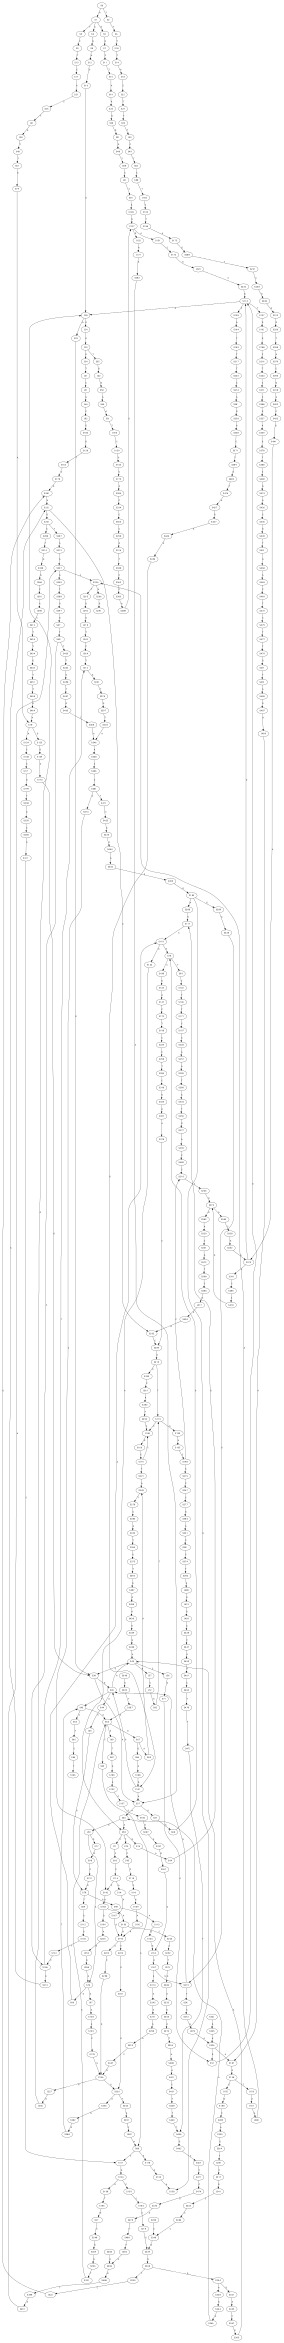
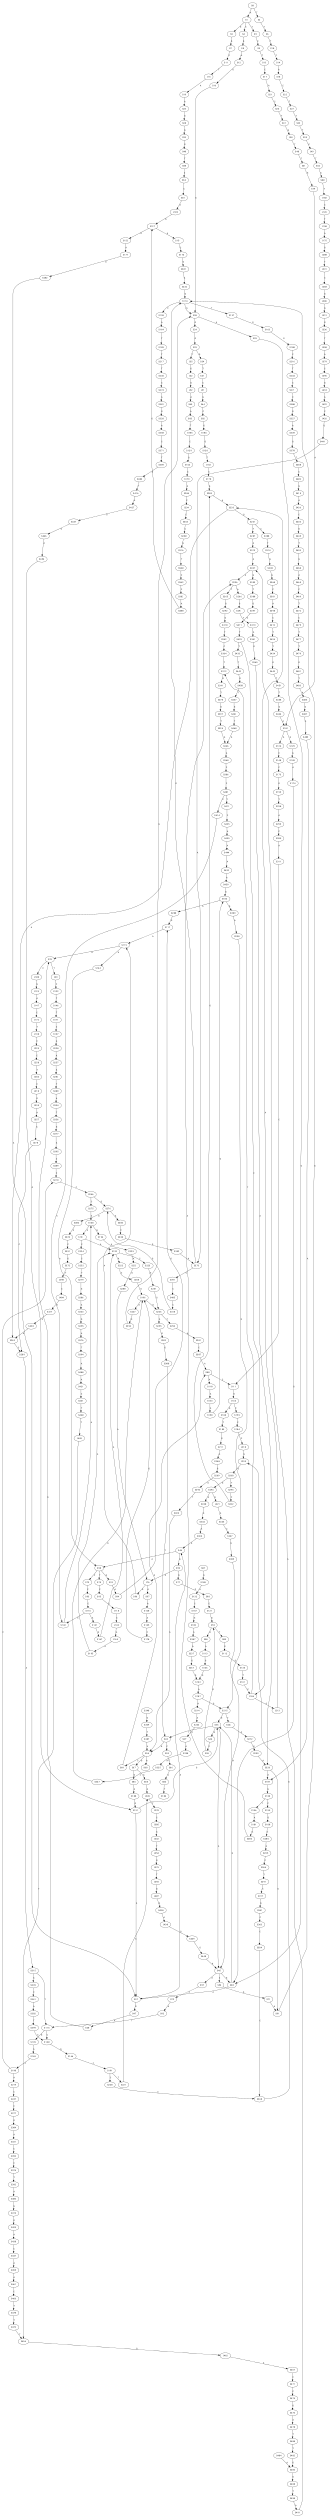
node "S319": added
node "S275": added
edge "S191" -> "S140": now "S191" -> "S220"
edge "S183" -> "S158": reversed
edge "S68" -> "S87": removed, label "T"
